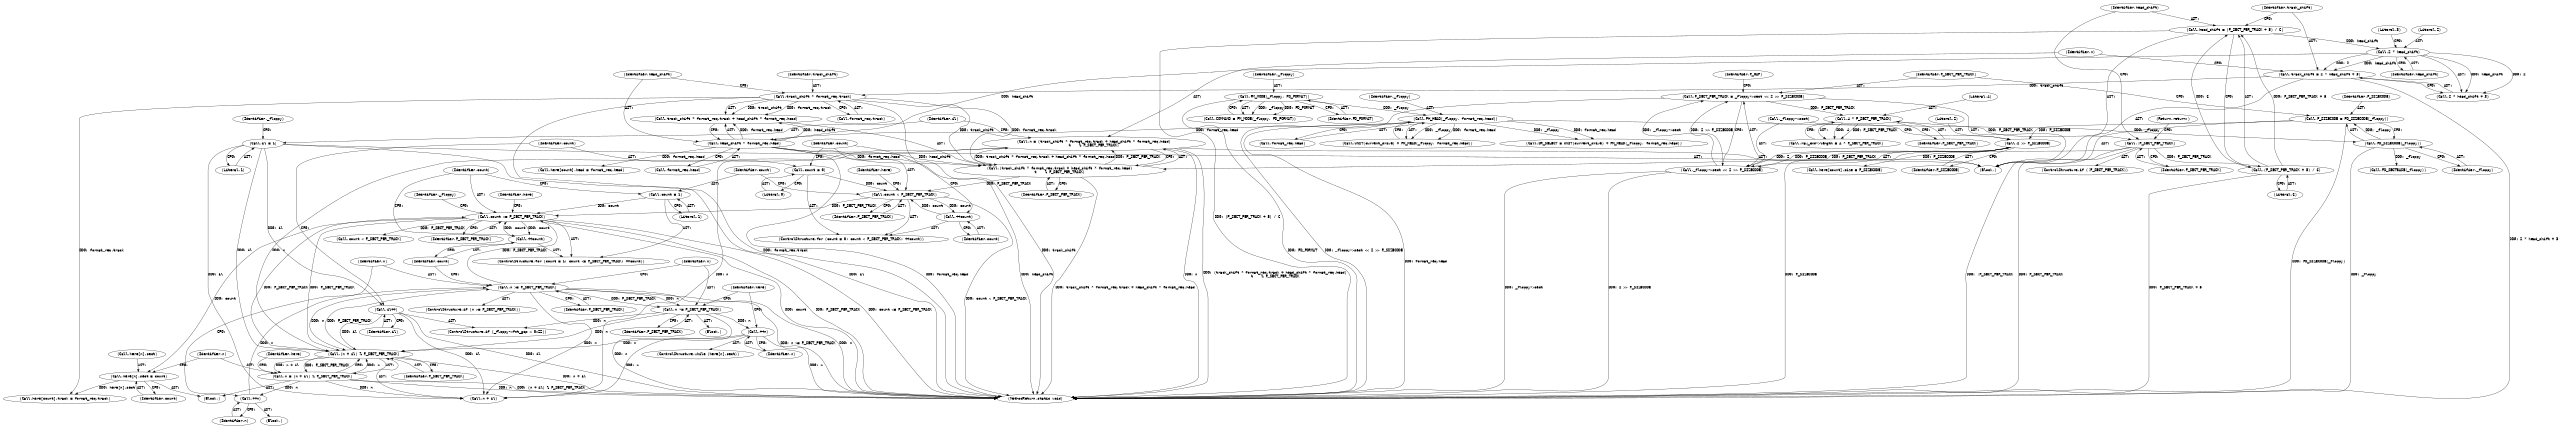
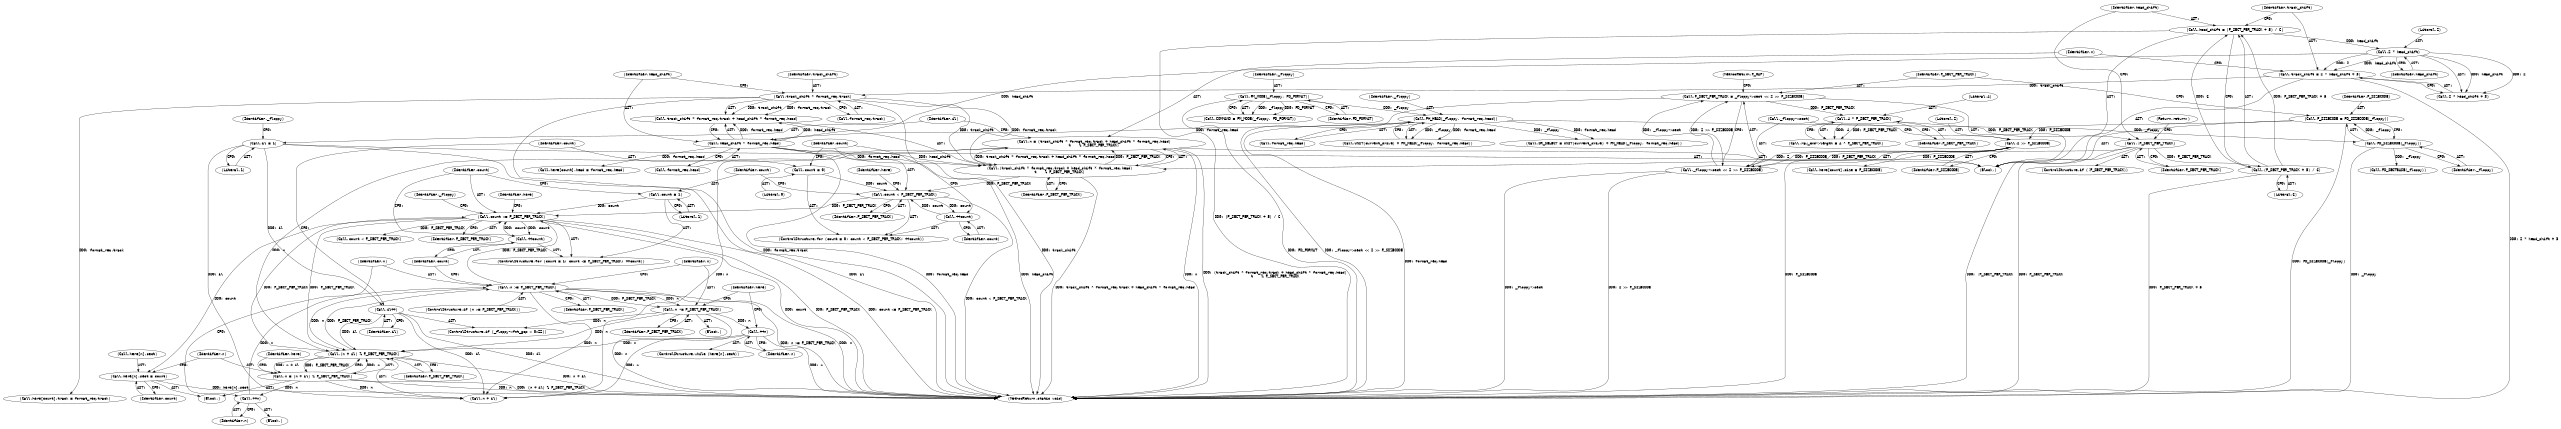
node "(Literal,3)": removed
node "(Identifier,F_GAP)": label "(Identifier,F_GAP)" -> "(MethodReturn,F_GAP)"
edge "(Call,count = 0)" -> "(Literal,0)": removed, label "CFG:"
edge "(Call,il = 1)" -> "(Call,(n + il) % F_SECT_PER_TRACK)": removed, label "DDG: il"
edge "(Call,n >= F_SECT_PER_TRACK)" -> "(ControlStructure,if (n >= F_SECT_PER_TRACK))": reversed
edge "(Call,here[n].sect = count)" -> "(Call,here[count].track = format_req.track)": now "(Call,here[n].sect = count)" -> "(MethodReturn,static void)"
